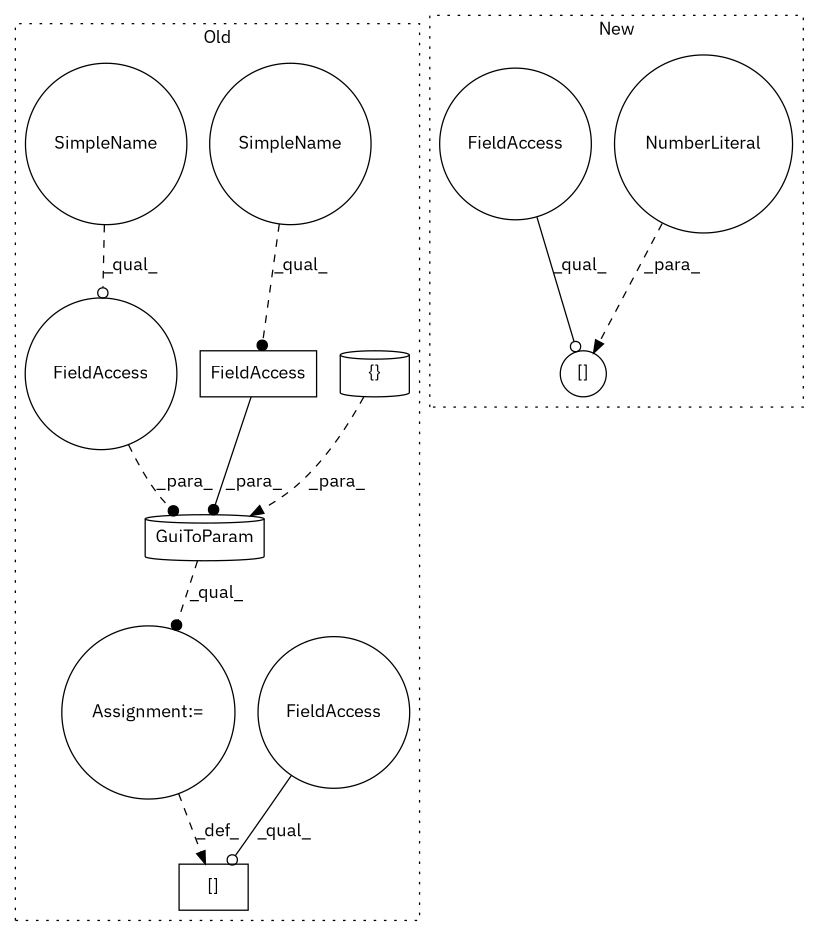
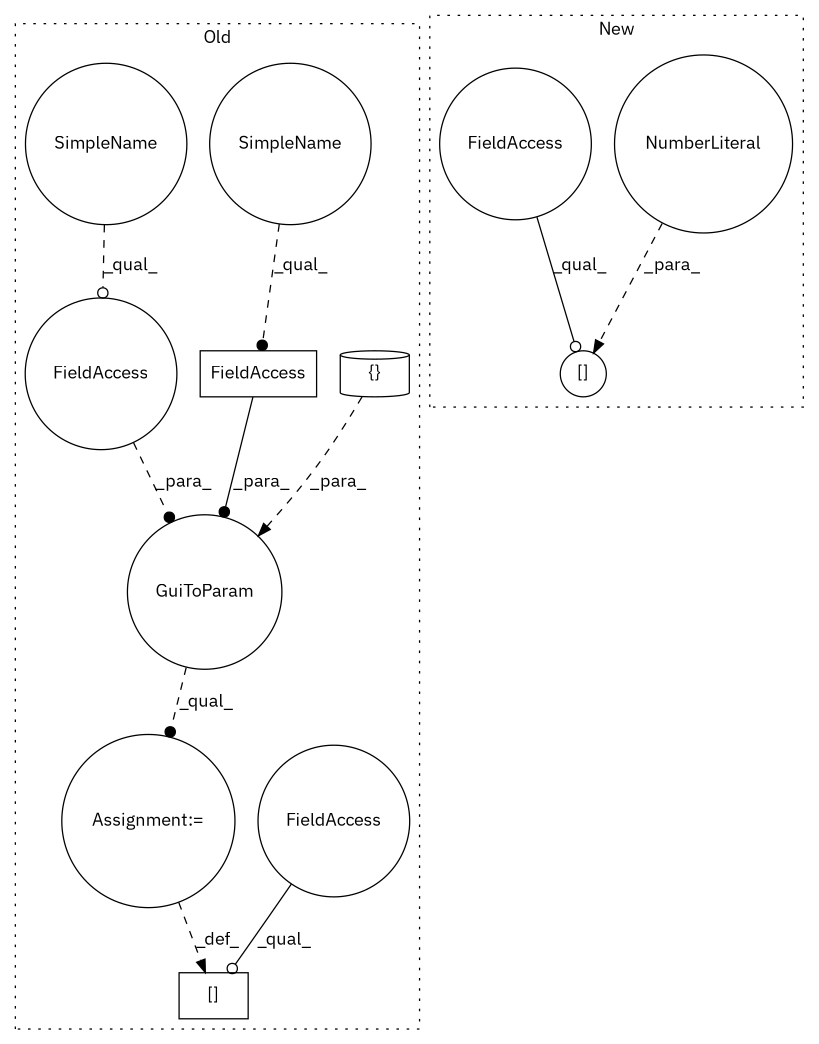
node "GuiToParam": shape cylinder -> circle
